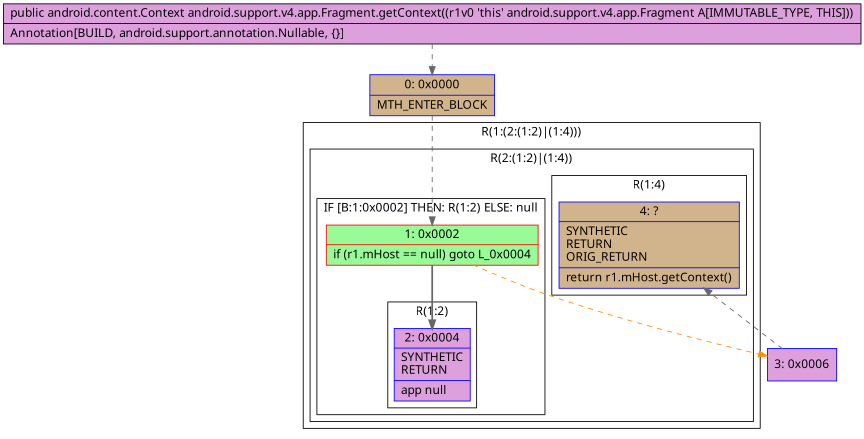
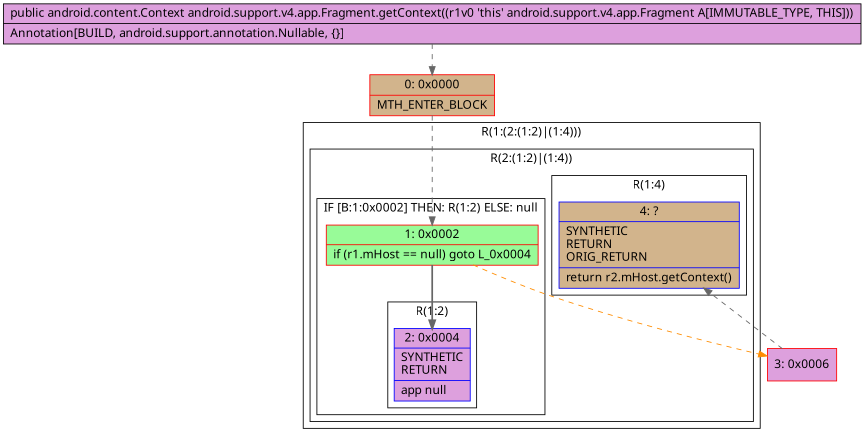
node "0: 0x0000": color blue -> red
node "4: ?": text "return r1.mHost.getContext()" -> "return r2.mHost.getContext()"
node "3: 0x0006": color blue -> red
